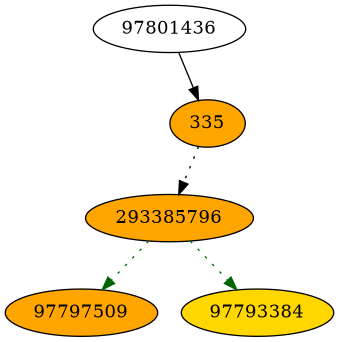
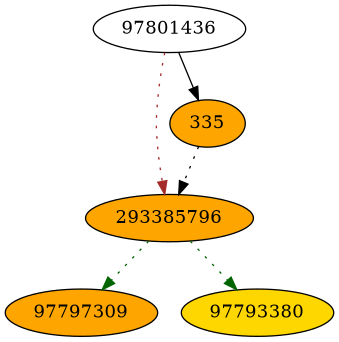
edge "97801436" -> "293385796": added
node "97797509": label "97797509" -> "97797309"
node "97793384": label "97793384" -> "97793380"
